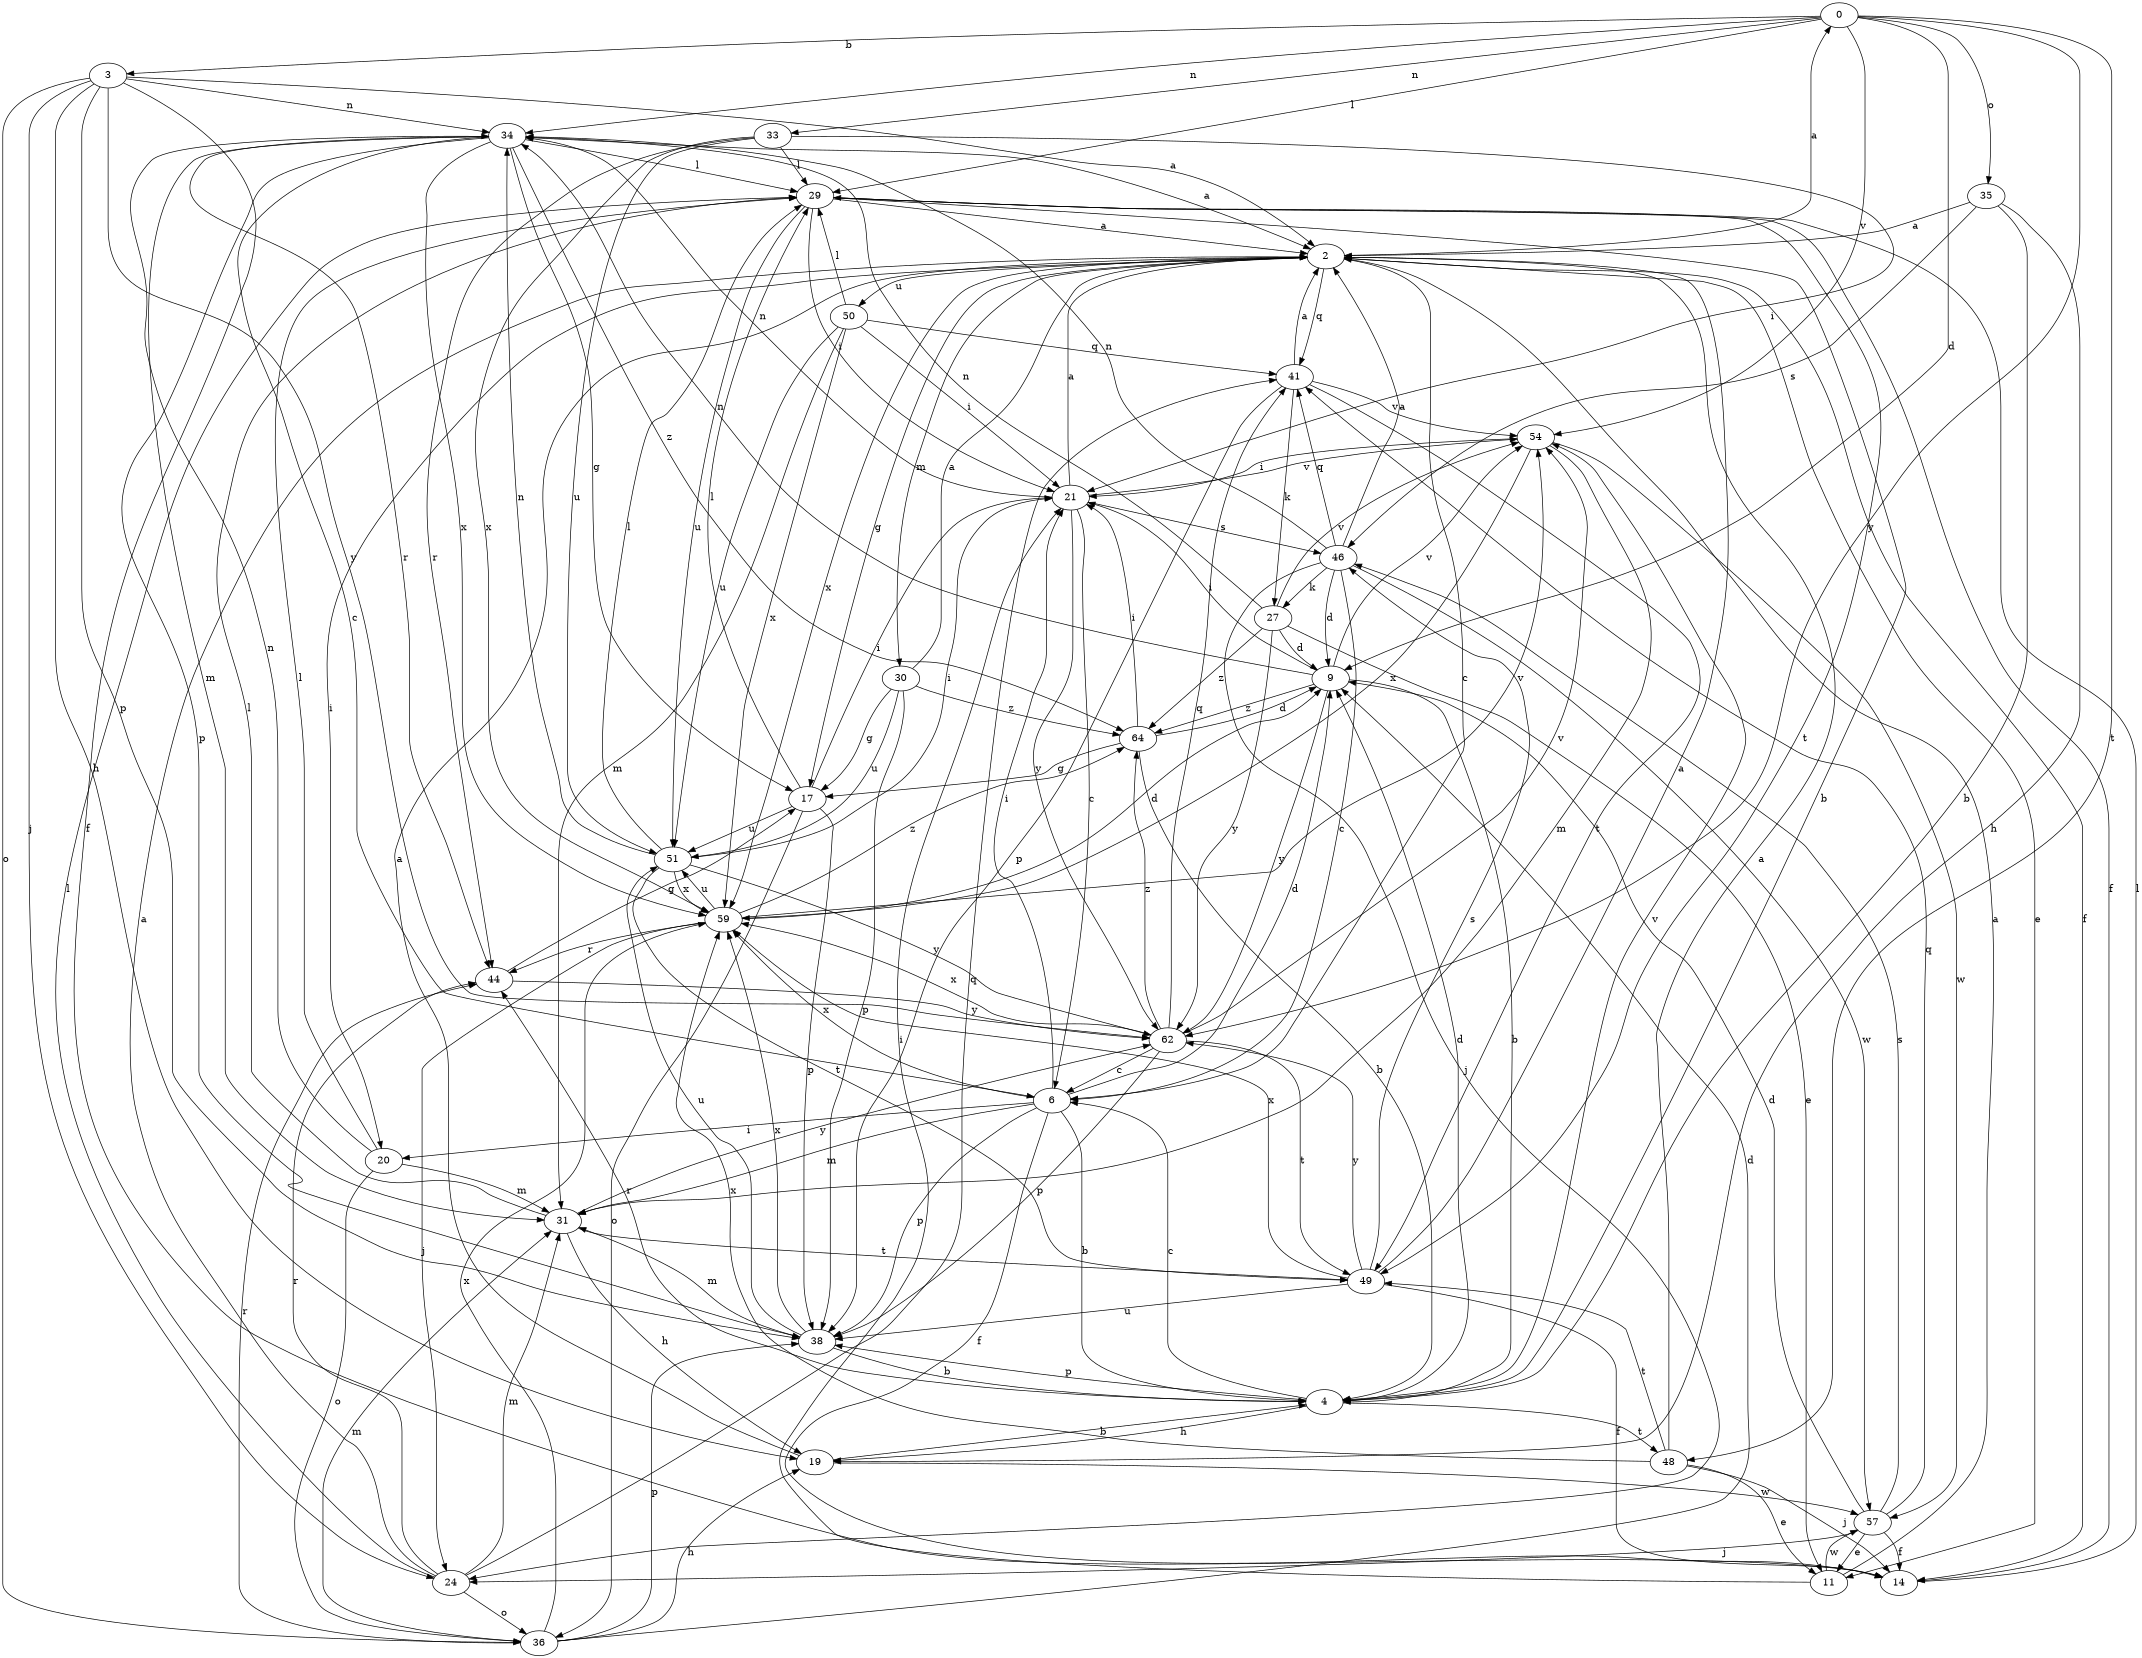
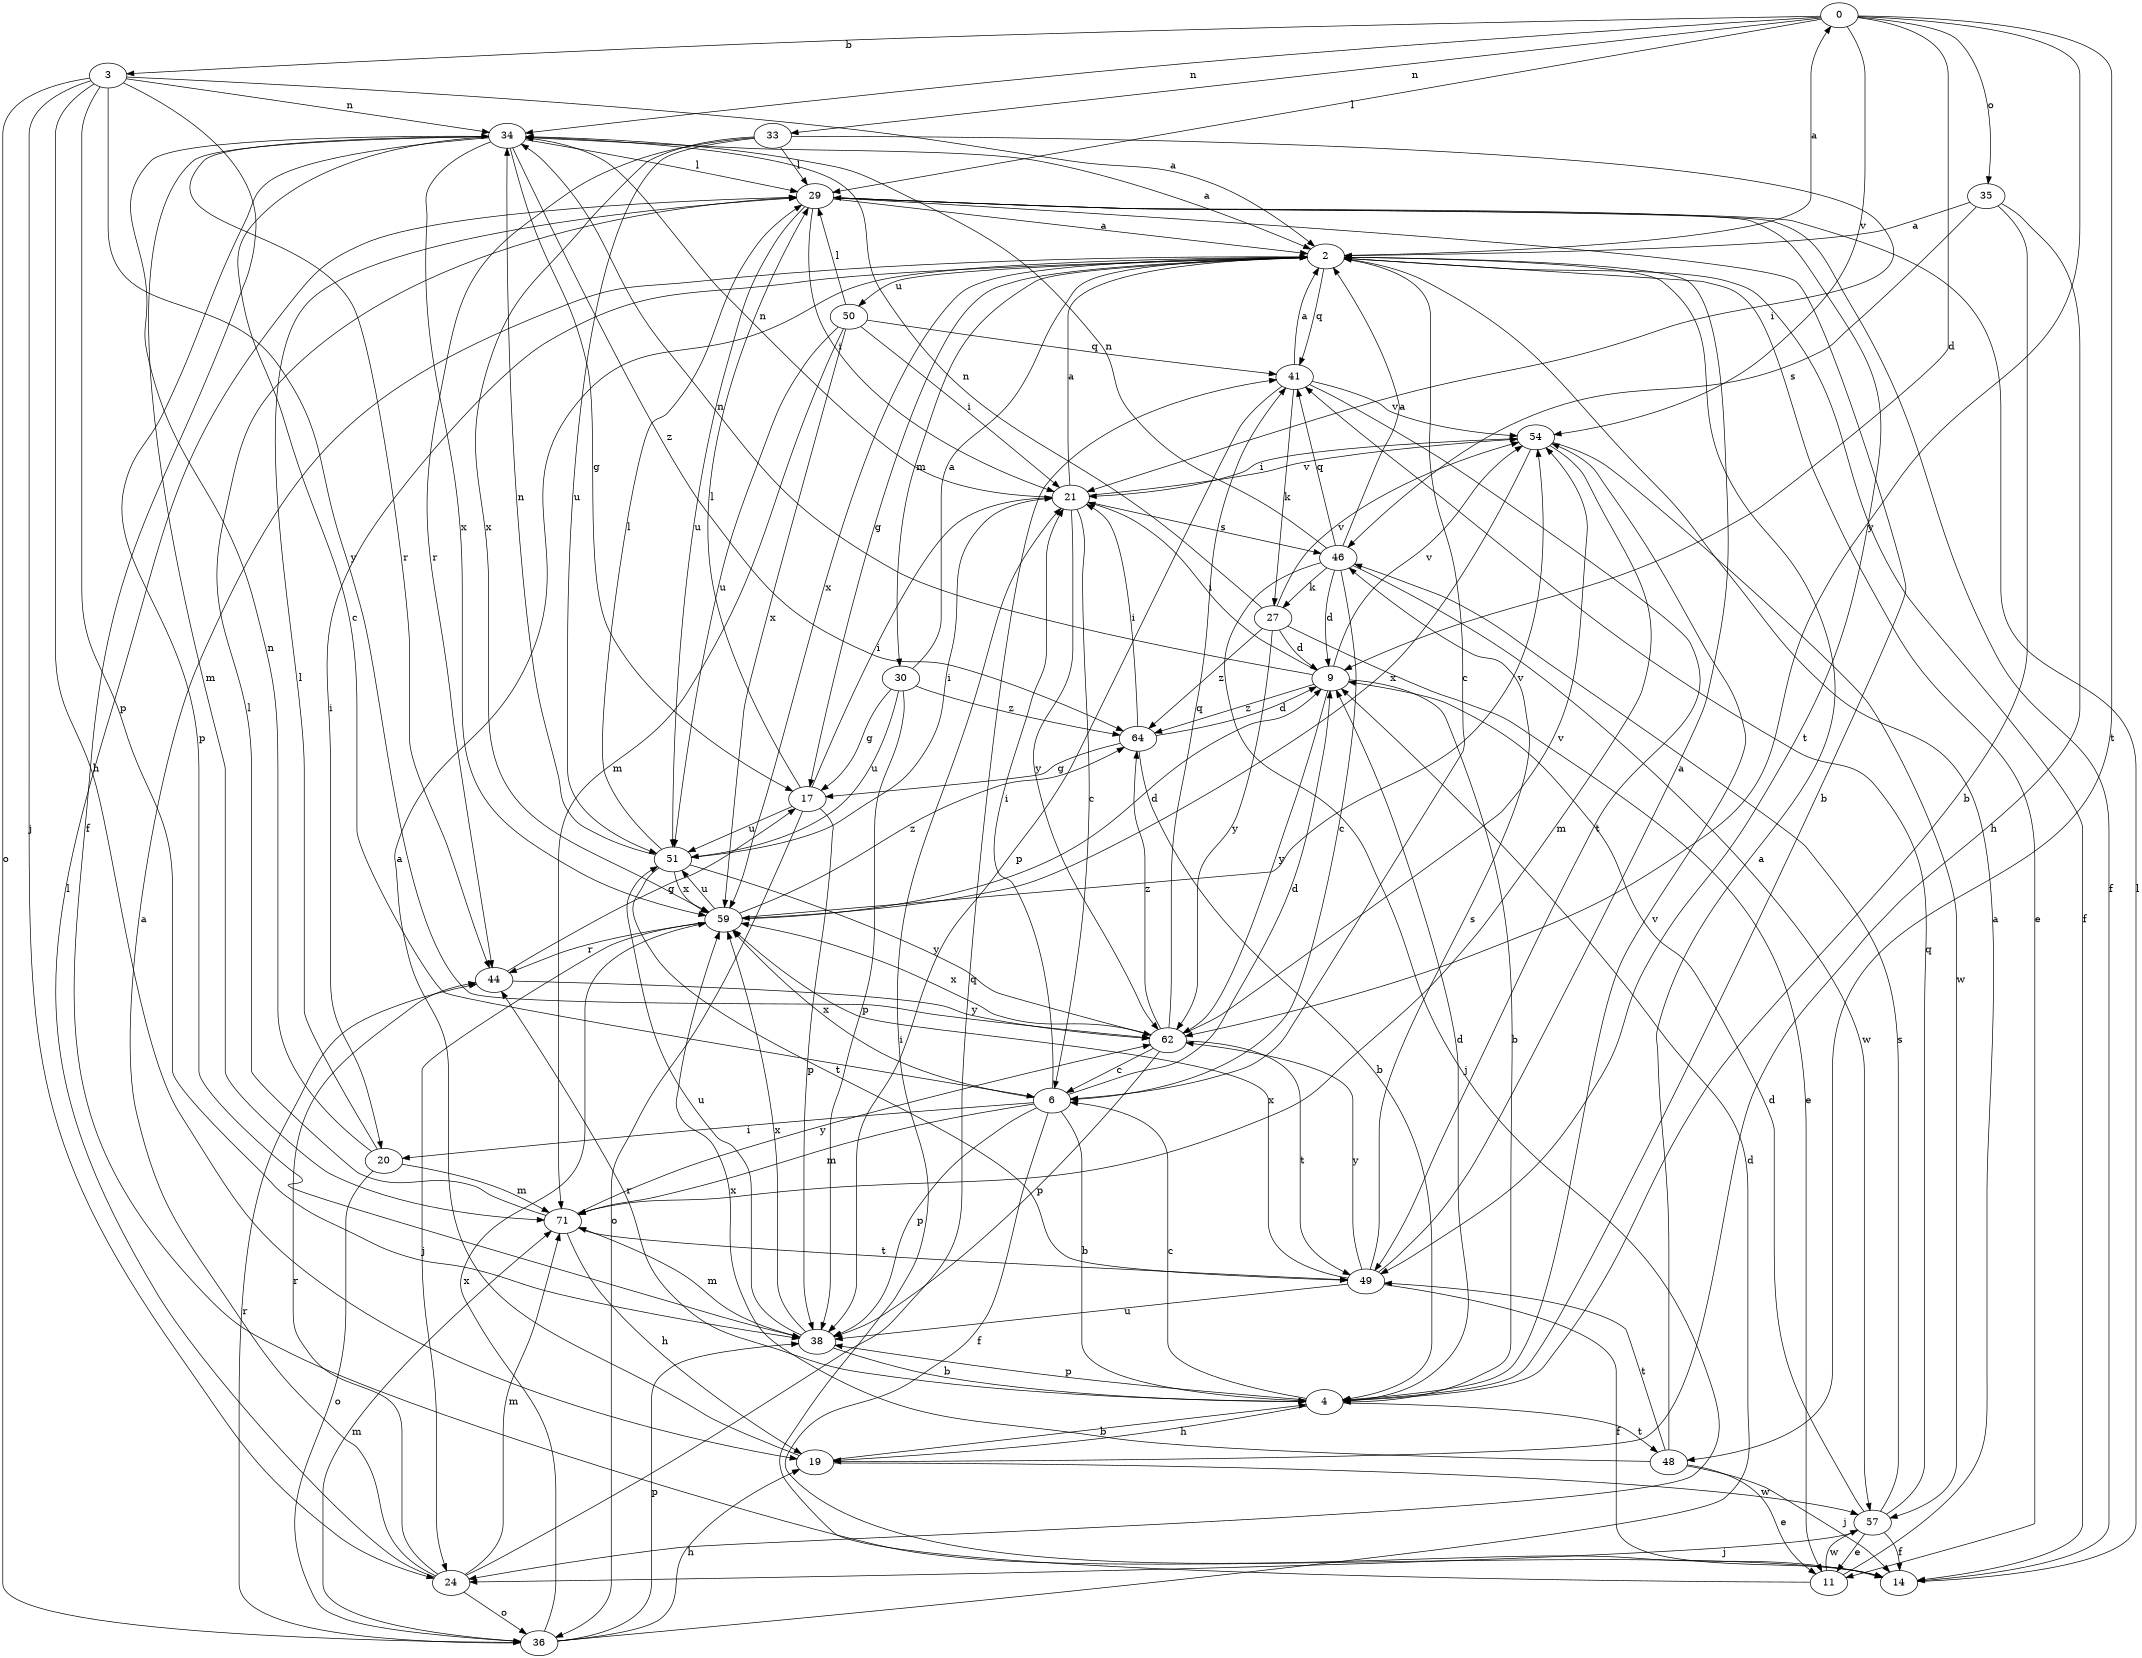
node "31": label "31" -> "71"
